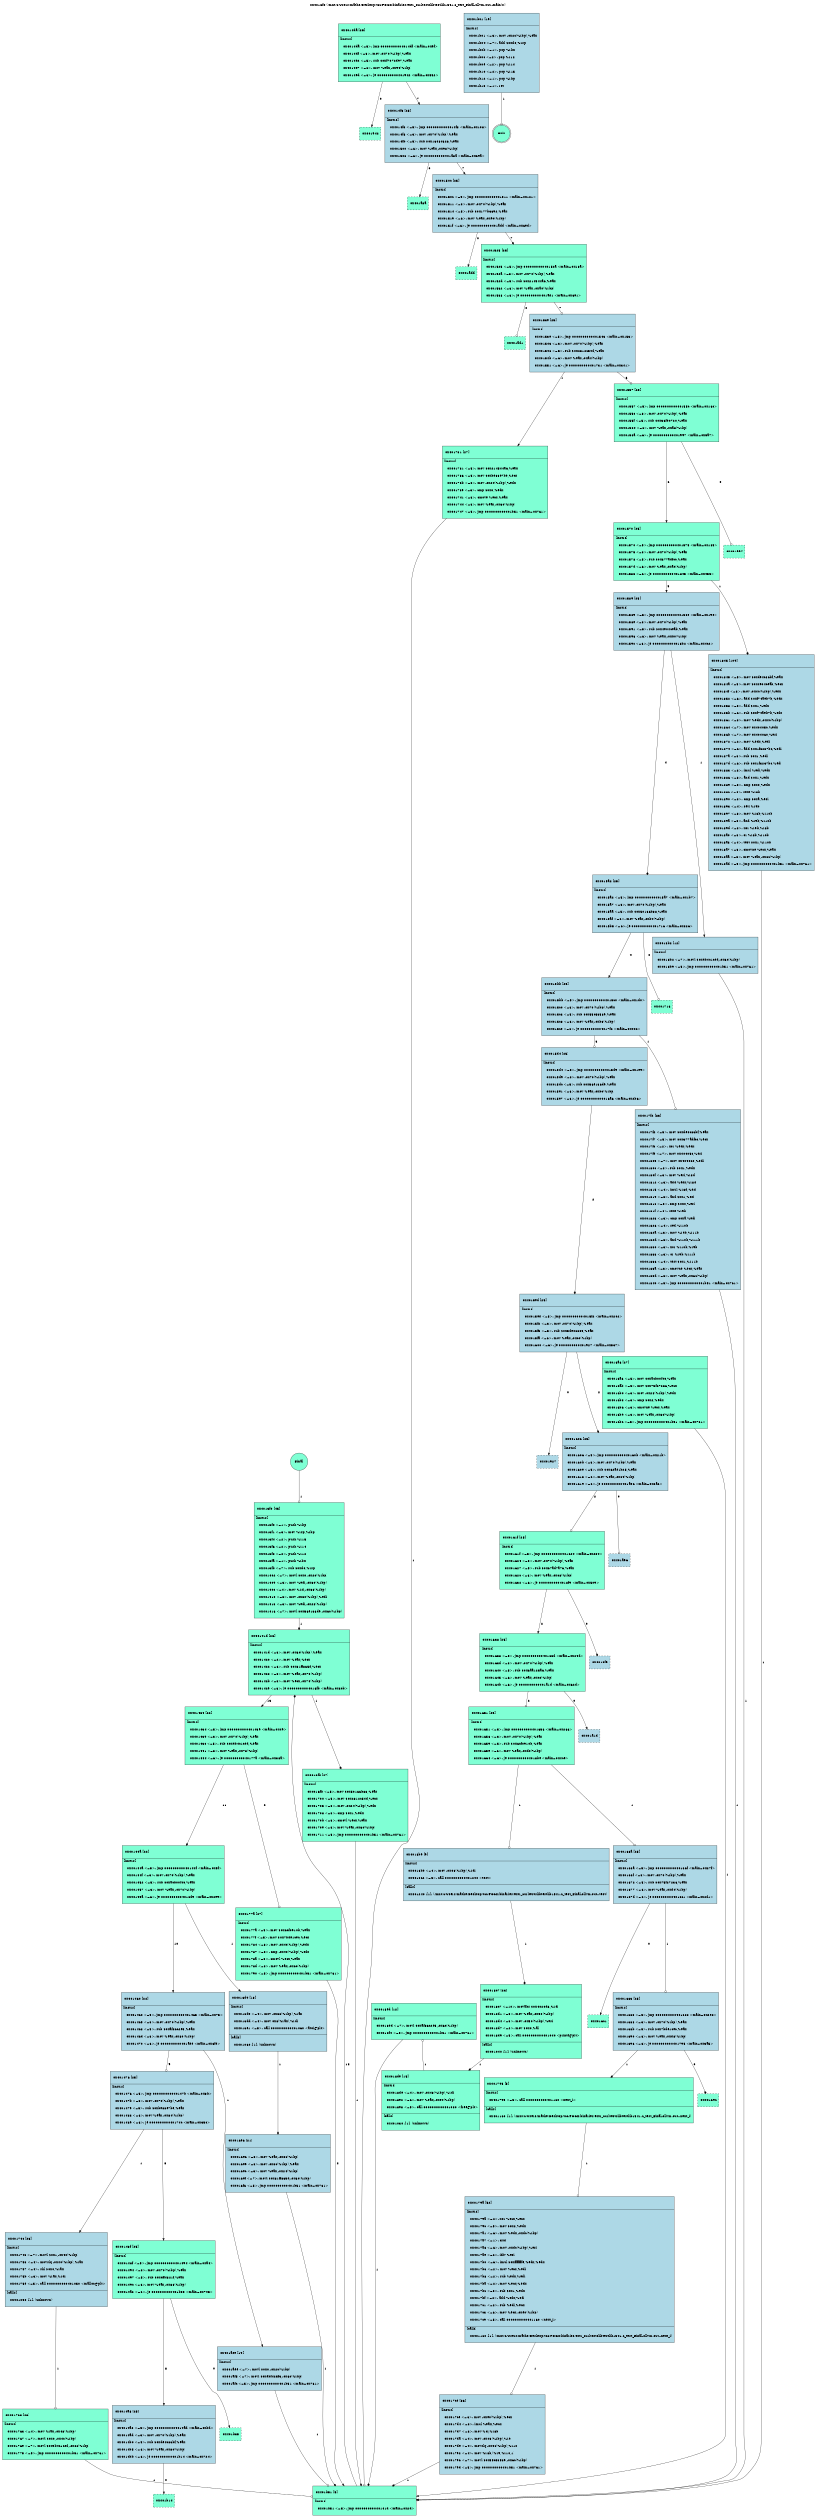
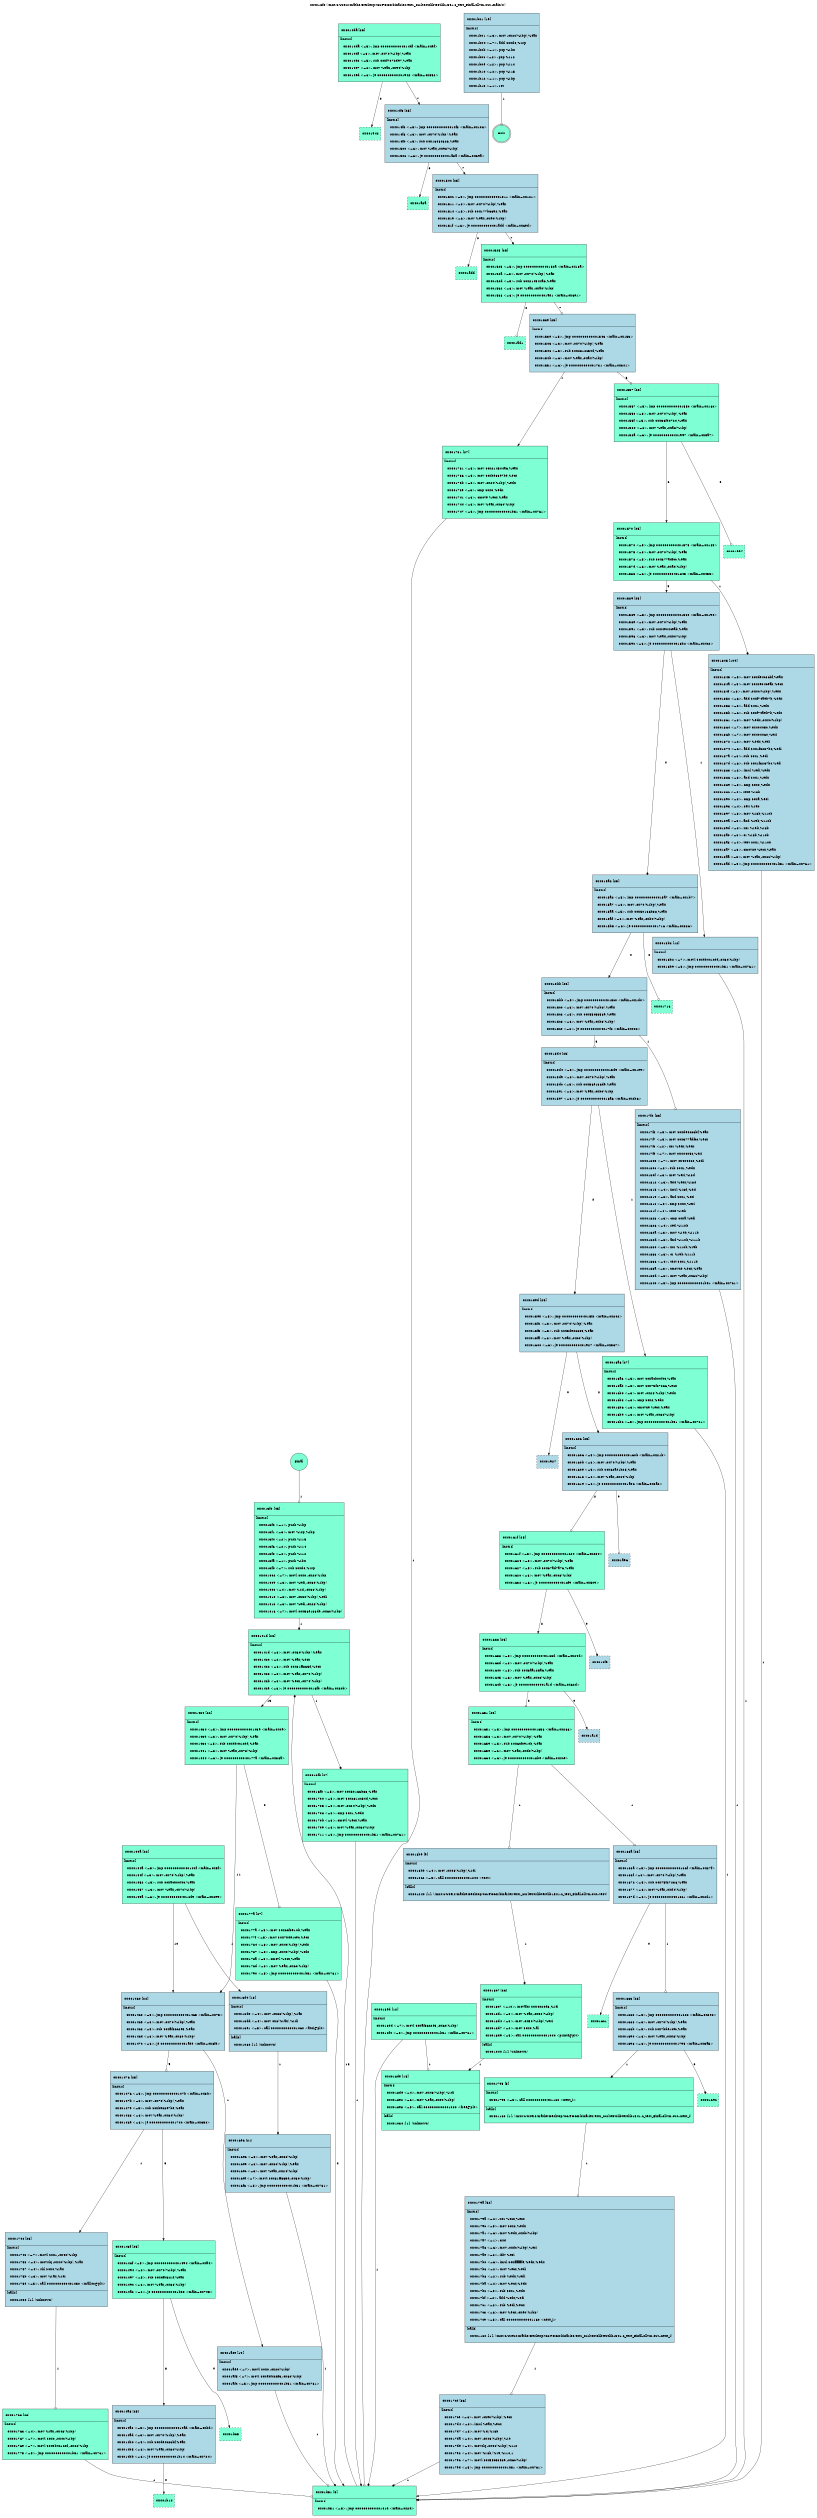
edge "0x4015d4 [25]" -> "0x4016a6 [27]": added, label "1"
edge "0x401434 [22]" -> "0x40144a [22]": now "0x401434 [22]" -> "0x401460 [22]"
edge "0x4018de [15]" -> "0x4018ed [12]": reversed
